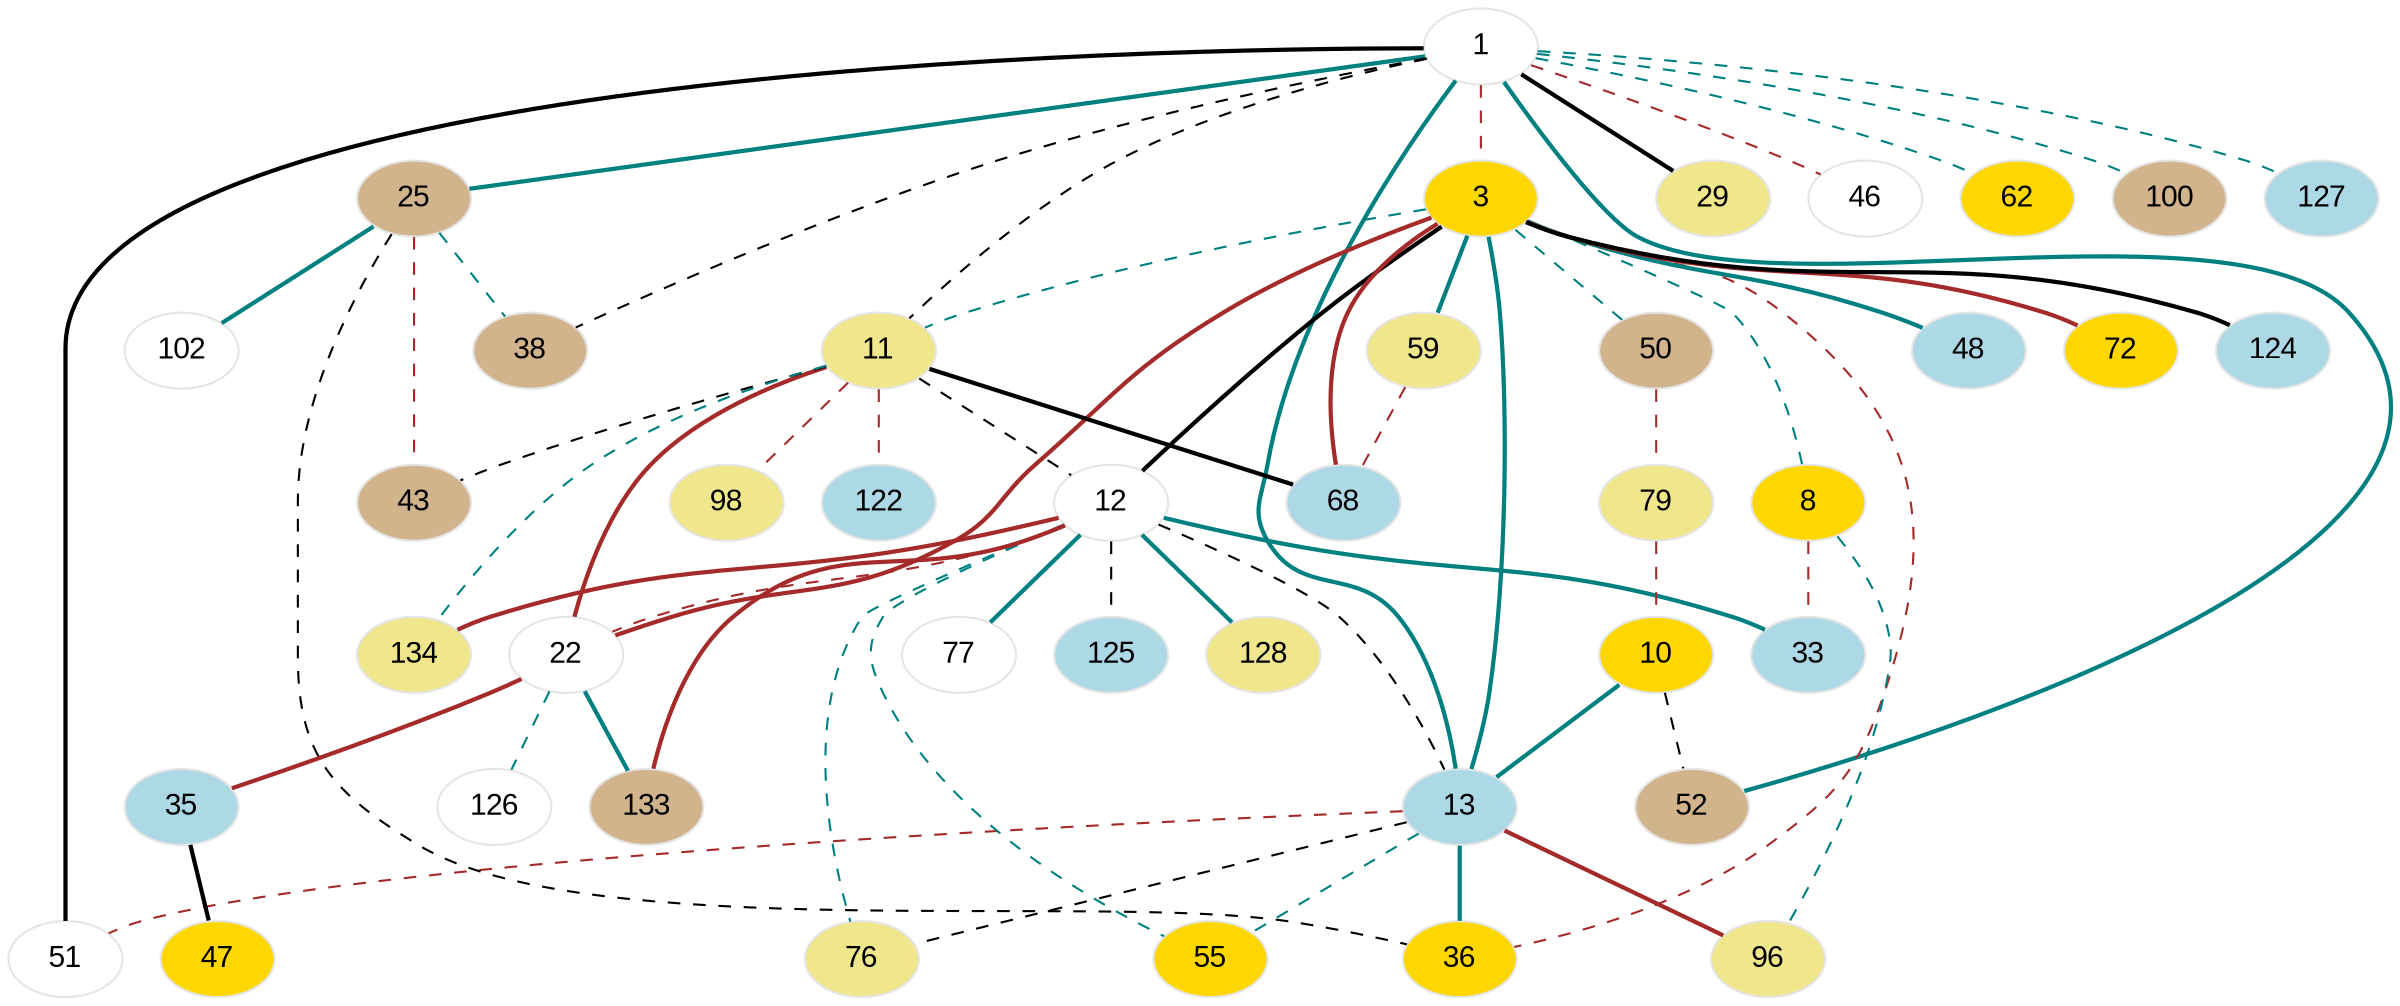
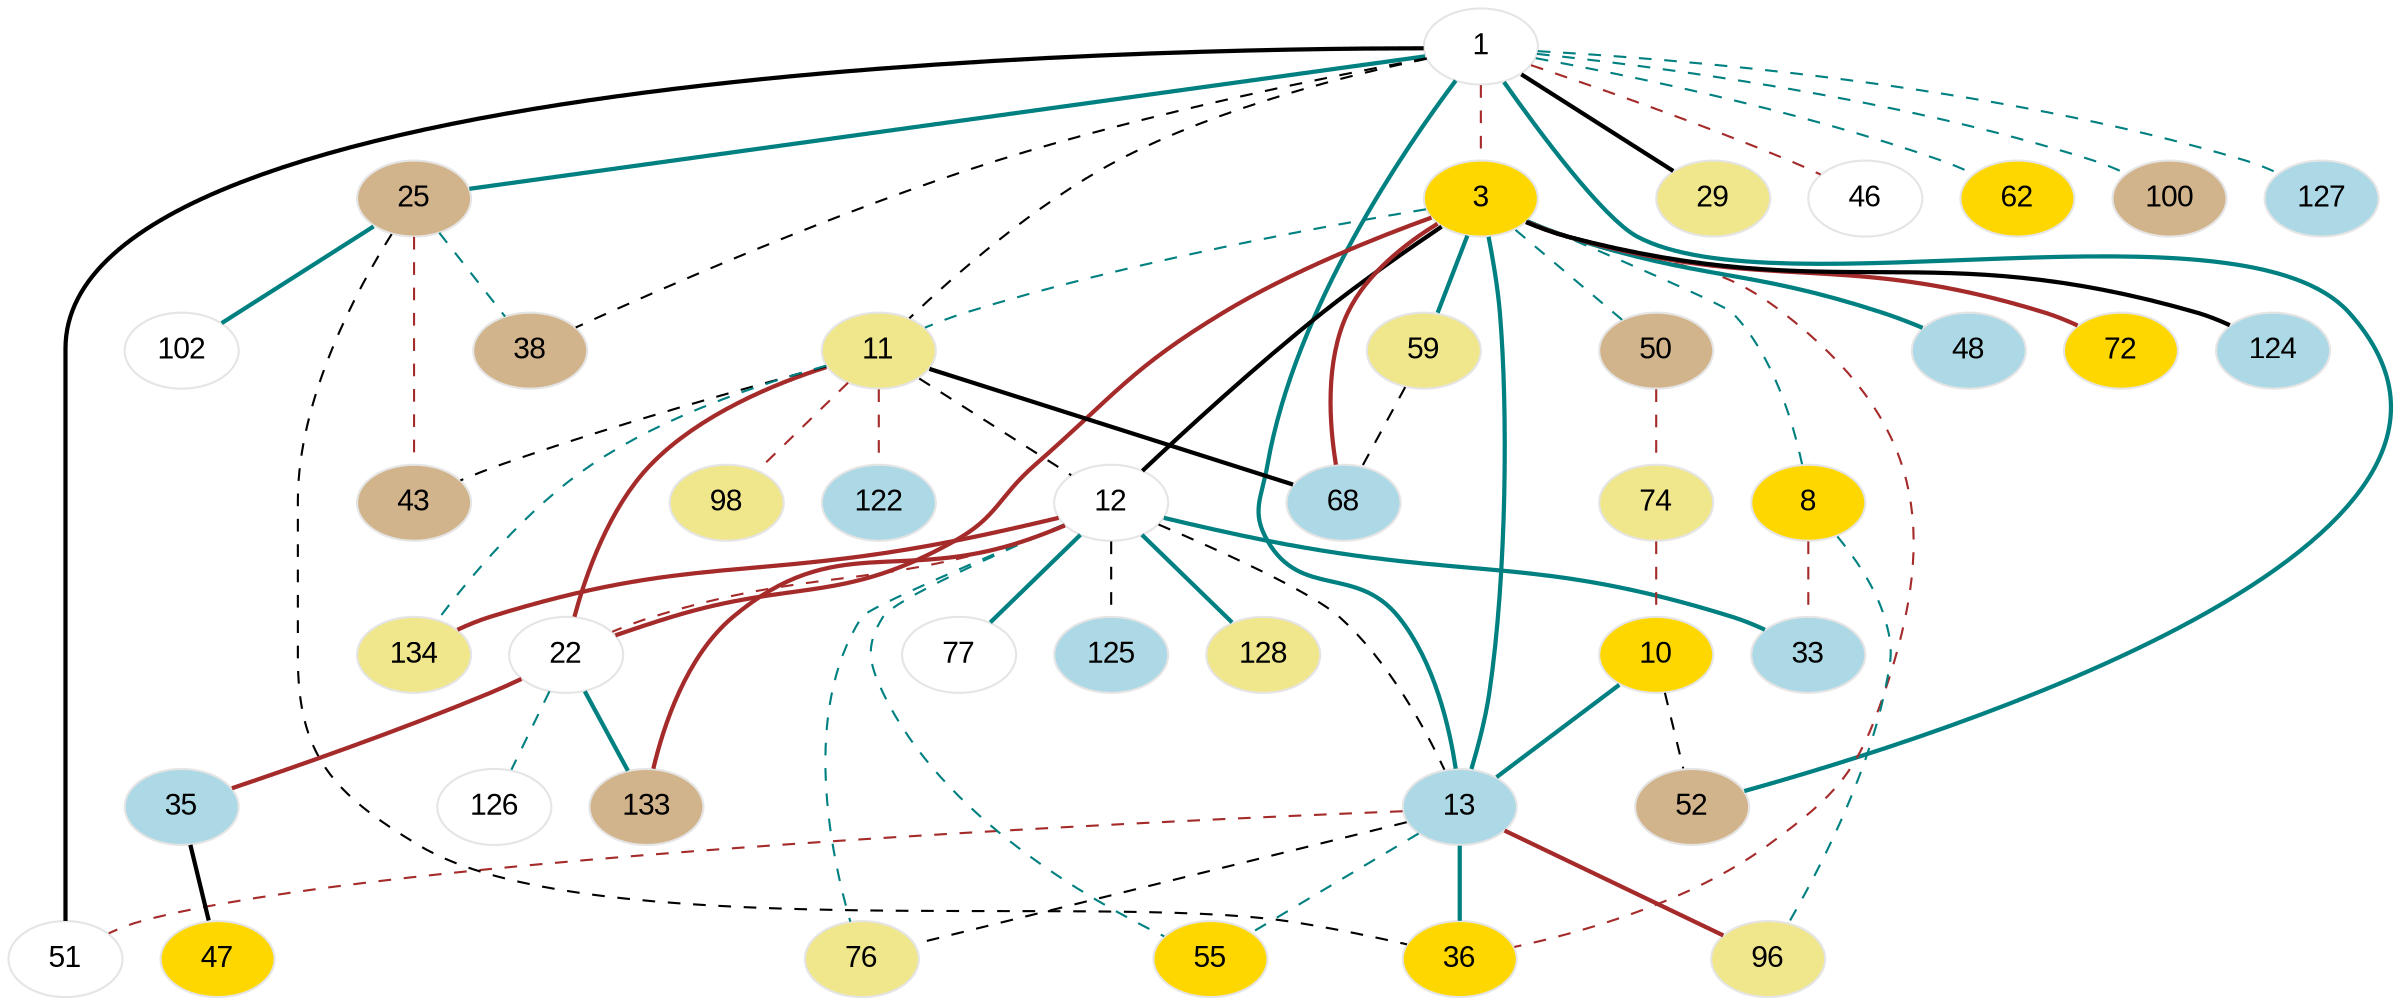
edge "59" -- "68": color brown -> black
node "79": label "79" -> "74"
